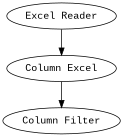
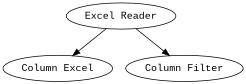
edge "Column Excel" -> "Column Filter": now "Excel Reader" -> "Column Filter"
